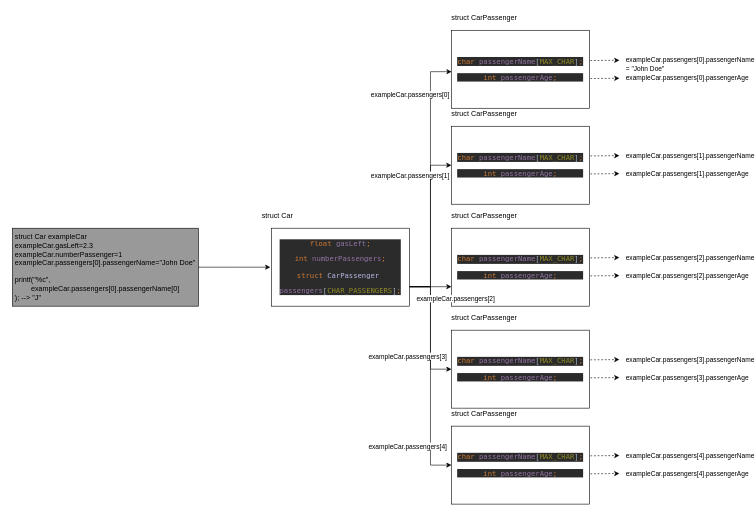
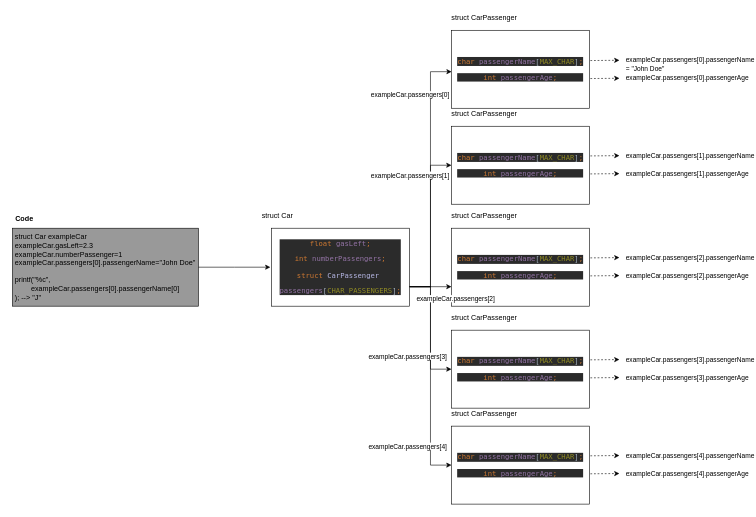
node "Code": added
